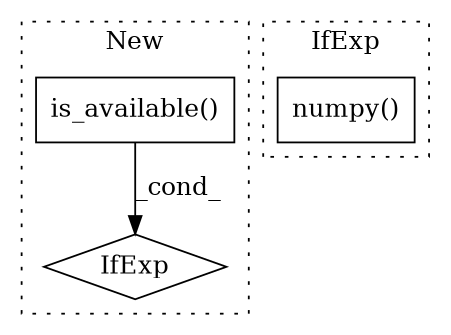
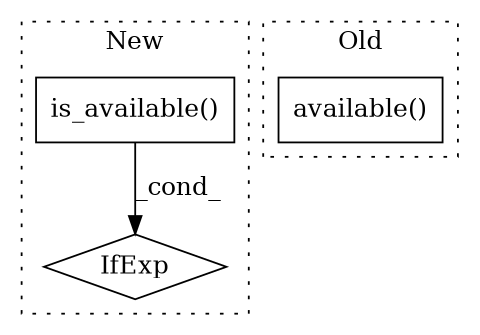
cluster "IfExp": label "IfExp" -> "Old"
node "numpy()": label "numpy()" -> "available()"
